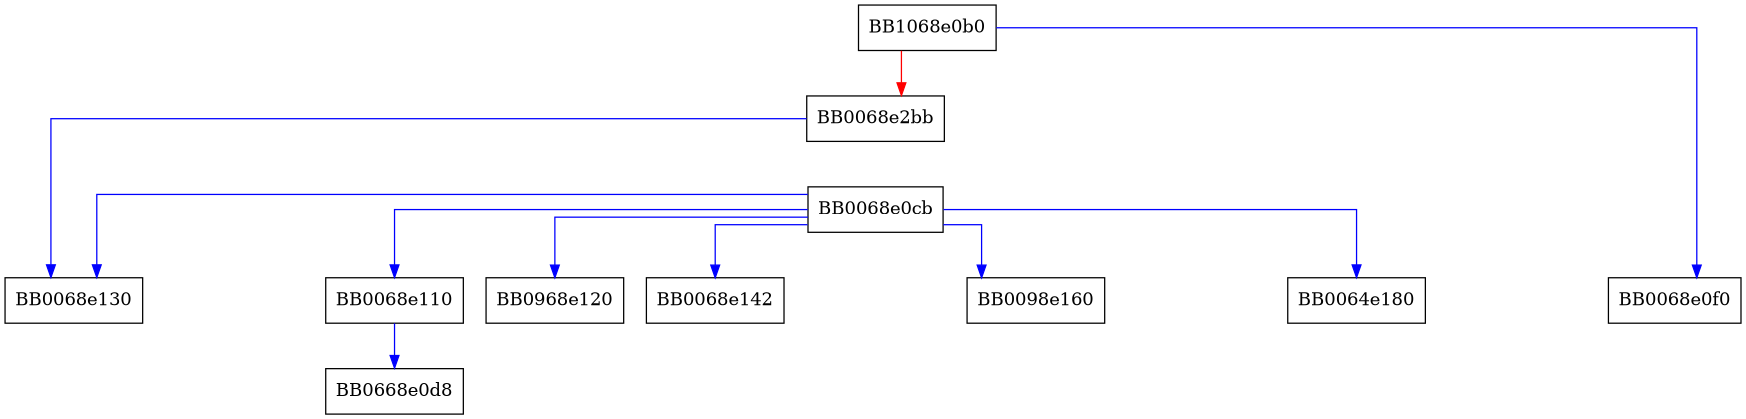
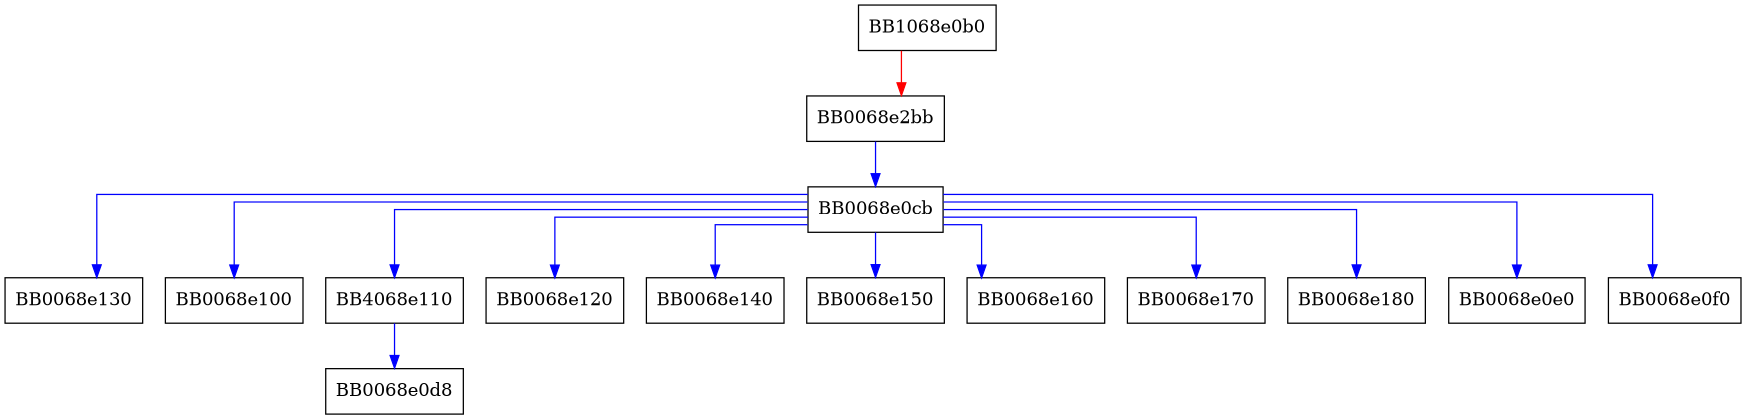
edge "BB1068e0b0" -> "BB0068e0f0": now "BB0068e0cb" -> "BB0068e0f0"
edge "BB0068e2bb" -> "BB0068e130": now "BB0068e2bb" -> "BB0068e0cb"
node "BB0068e100": added
node "BB0068e110": label "BB0068e110" -> "BB4068e110"
node "BB0968e120": label "BB0968e120" -> "BB0068e120"
node "BB0068e142": label "BB0068e142" -> "BB0068e140"
node "BB0068e150": added
node "BB0098e160": label "BB0098e160" -> "BB0068e160"
node "BB0068e170": added
node "BB0064e180": label "BB0064e180" -> "BB0068e180"
node "BB0068e0e0": added
node "BB0668e0d8": label "BB0668e0d8" -> "BB0068e0d8"
